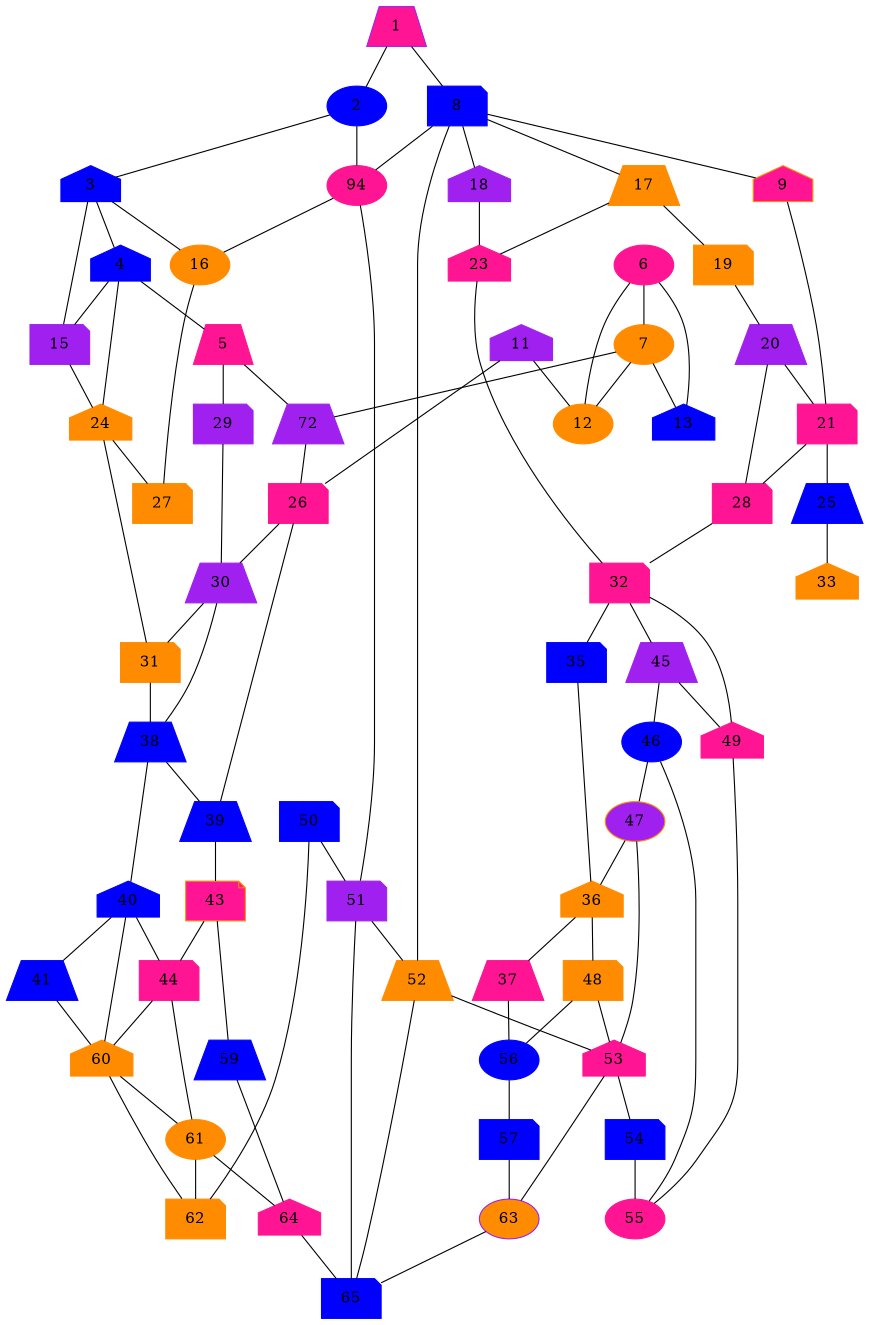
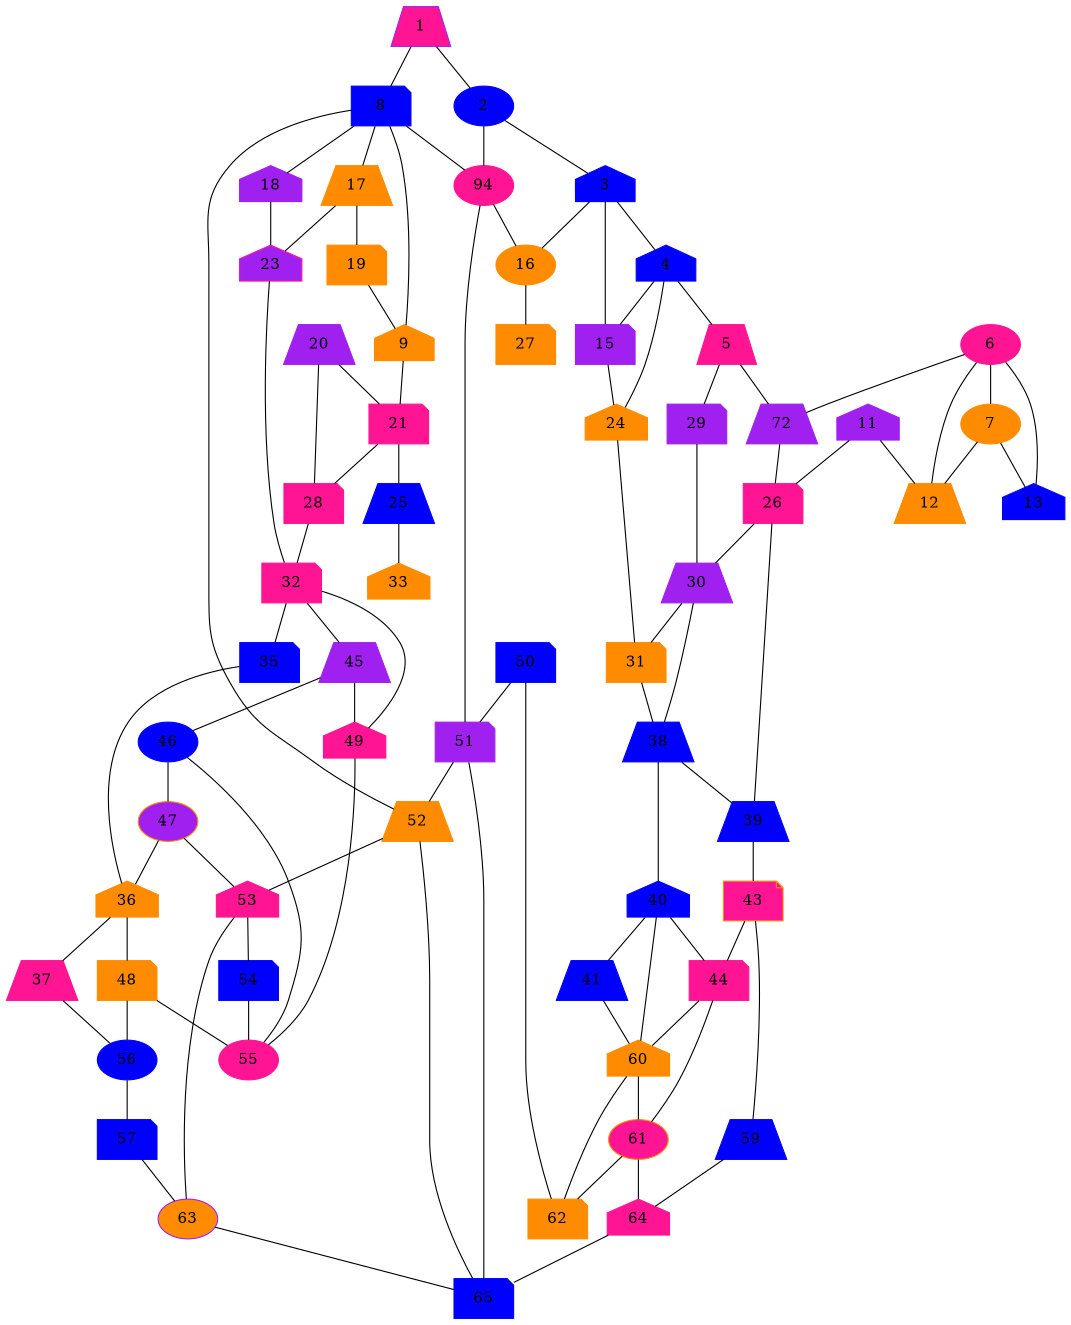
node "9": fillcolor deeppink -> darkorange
node "23": fillcolor deeppink -> purple
edge "19" -- "20": now "19" -- "9"
edge "7" -- "72": now "6" -- "72"
node "12": shape ellipse -> trapezium
edge "24" -- "27": removed
edge "48" -- "53": now "48" -- "55"
node "61": fillcolor darkorange -> deeppink
